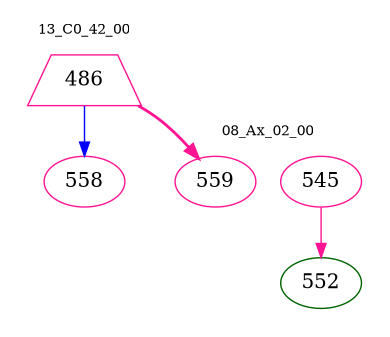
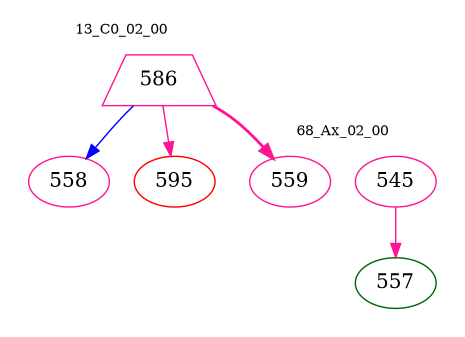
cluster "13_C0_42_00": label "13_C0_42_00" -> "13_C0_02_00"
node "486": label "486" -> "586"
cluster "08_Ax_02_00": label "08_Ax_02_00" -> "68_Ax_02_00"
node "595": added
node "552": label "552" -> "557"
